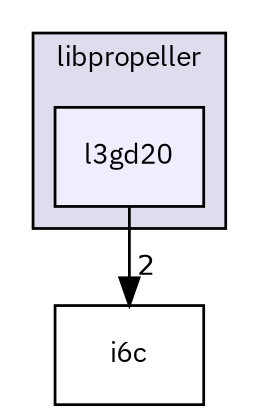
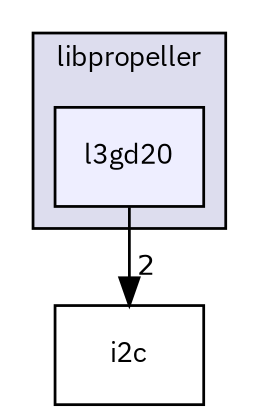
node "i6c": label "i6c" -> "i2c"
